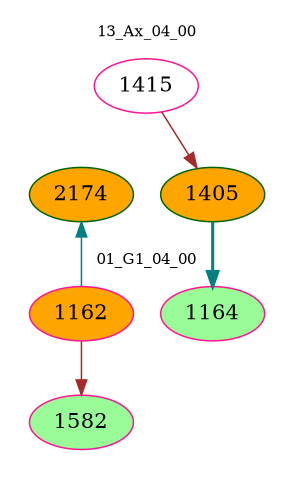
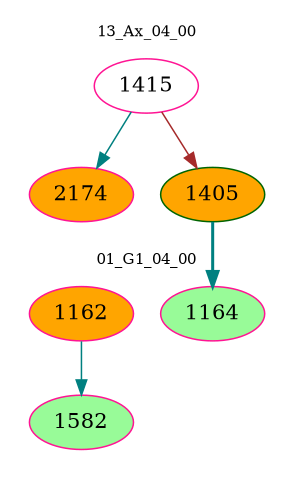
node "2174": color darkgreen -> deeppink
edge "1162" -> "2174": now "1415" -> "2174"
edge "1162" -> "1582": color brown -> teal
